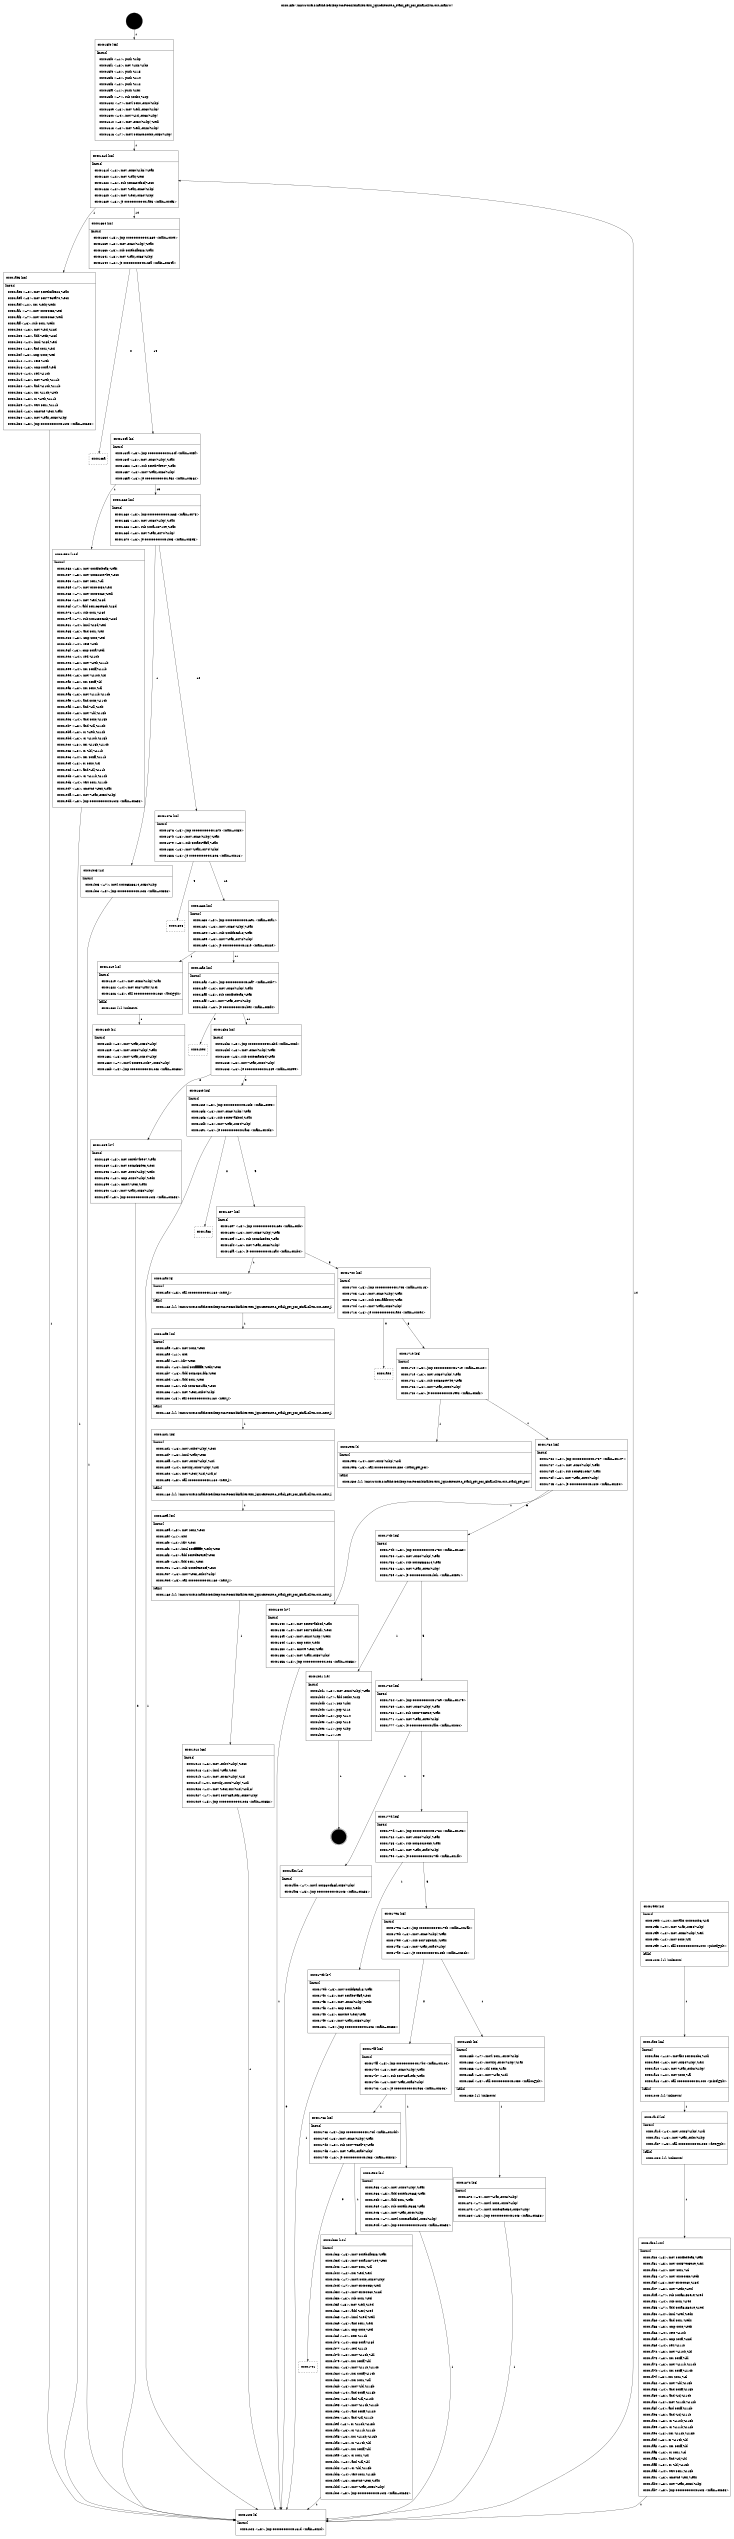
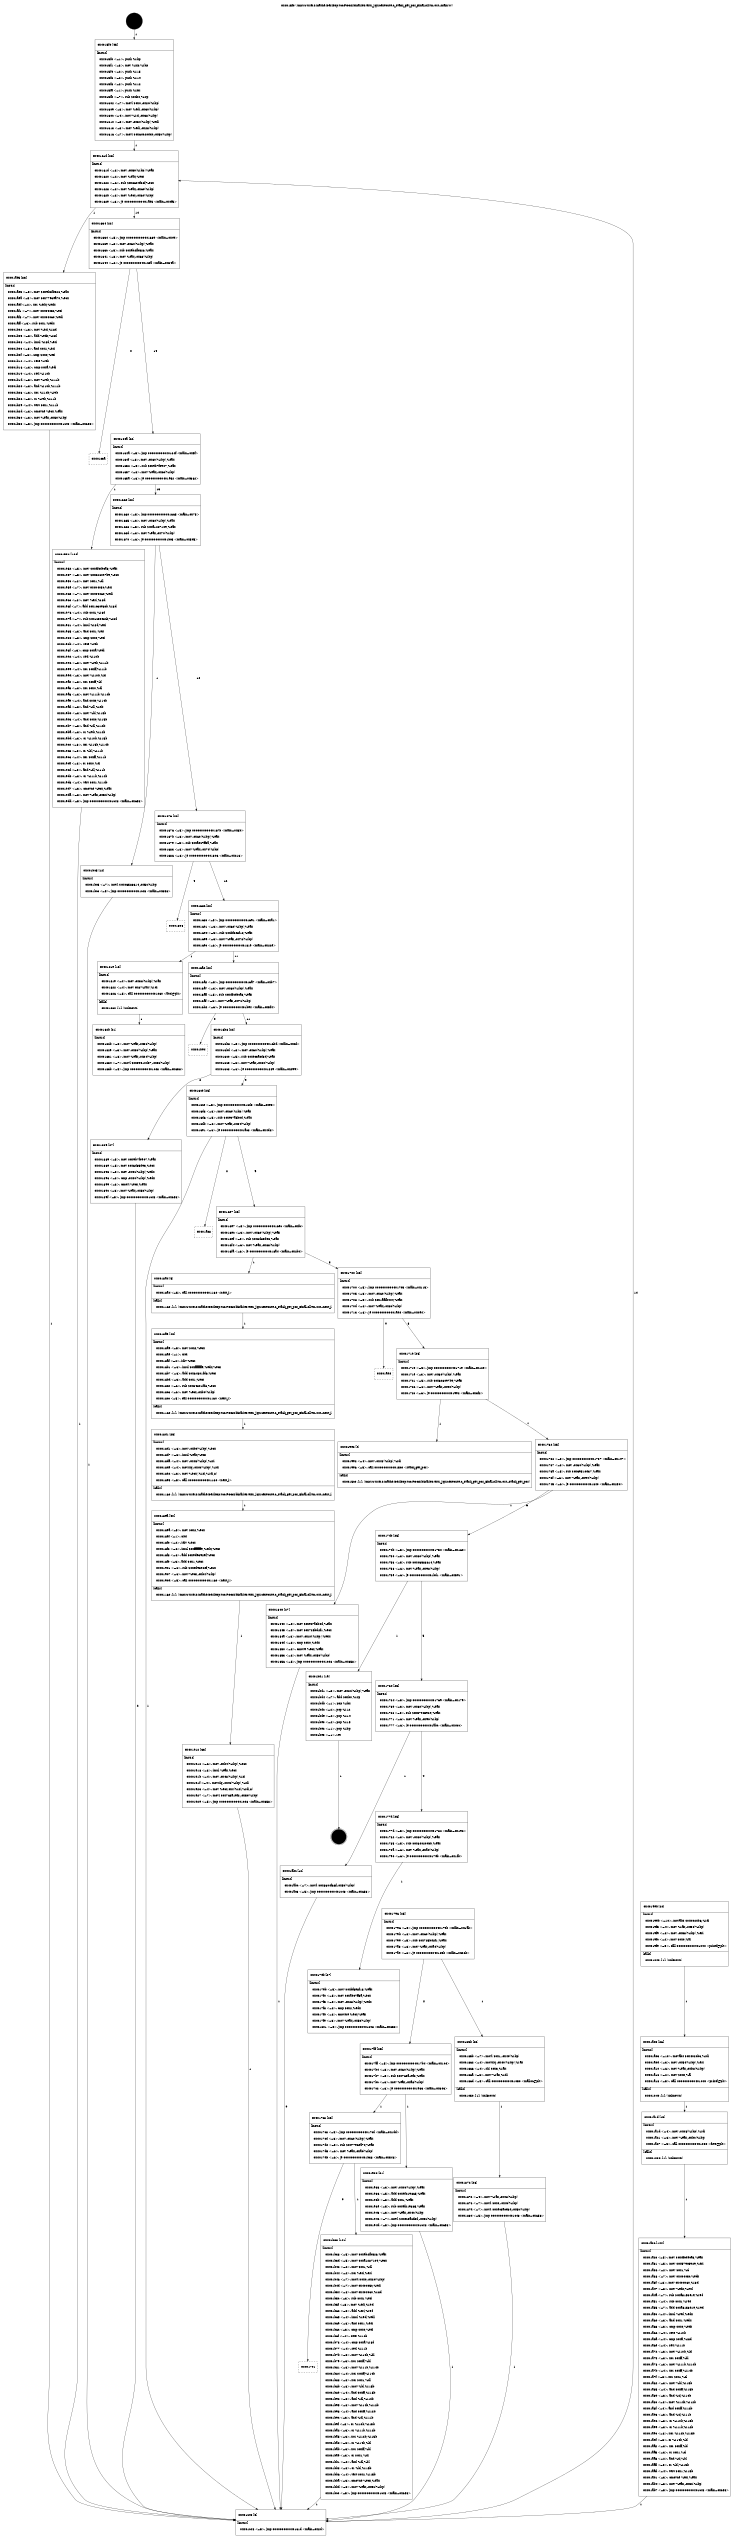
edge "0x40177d [25]" -> "0x401796 [25]": removed, label "3"
edge "0x4017eb [27]" -> "0x401c48 [5]": removed, label "1"
